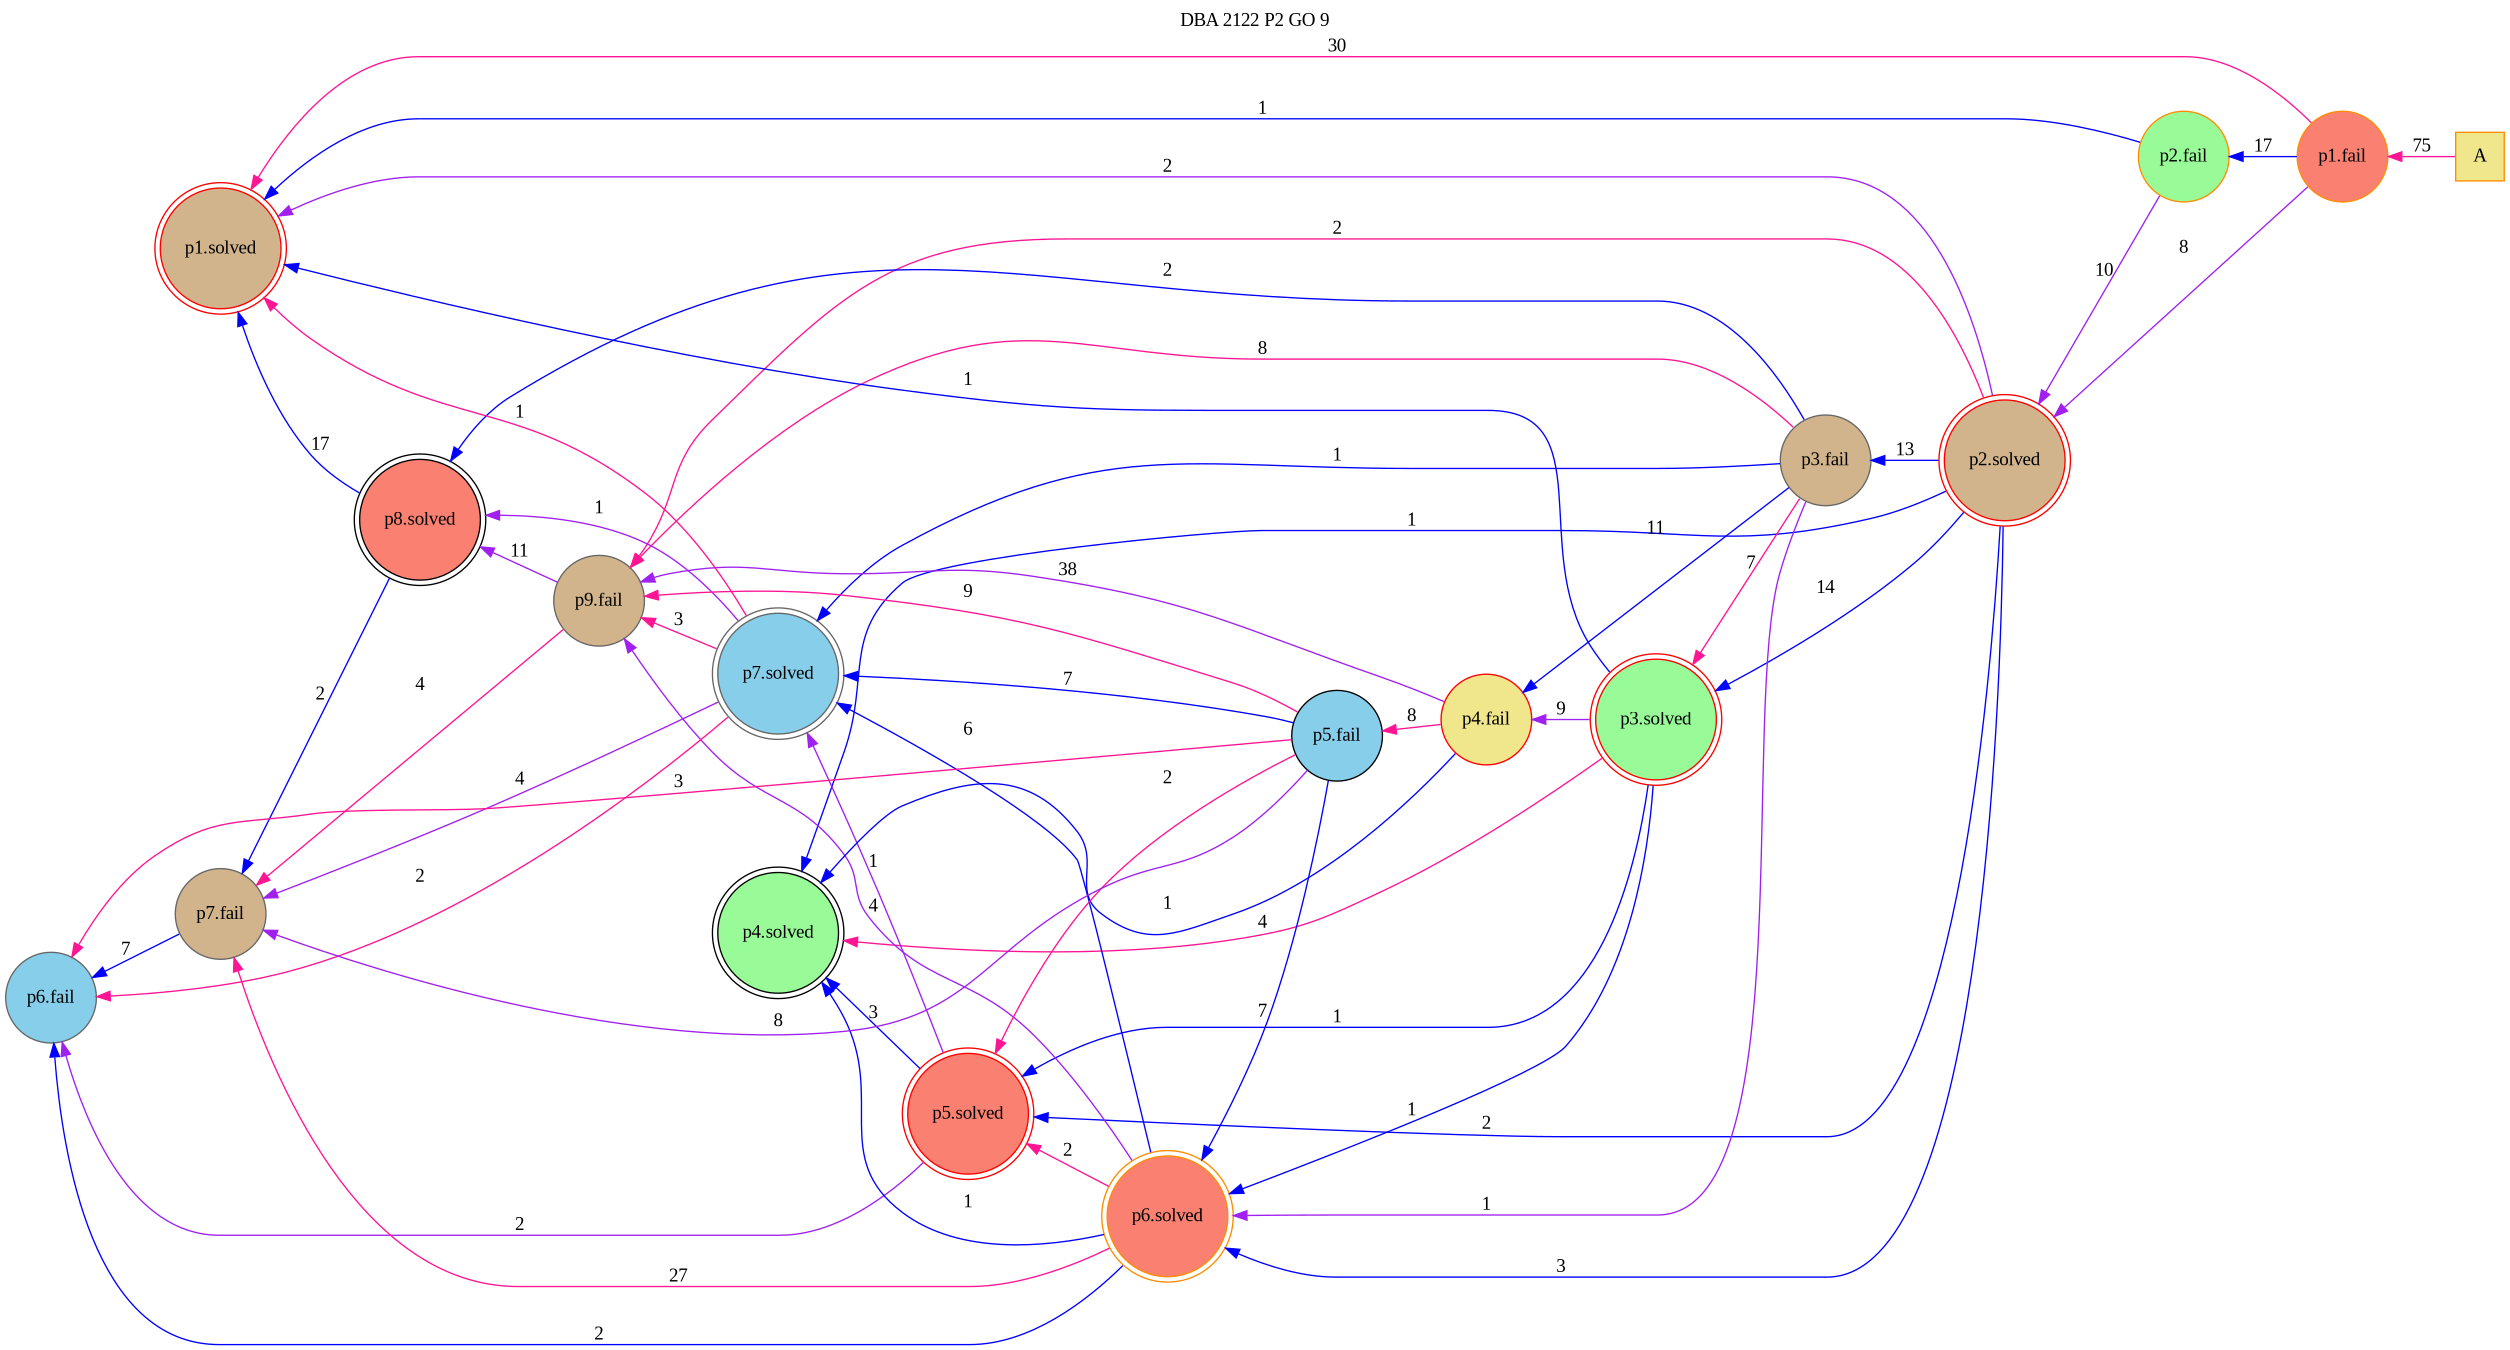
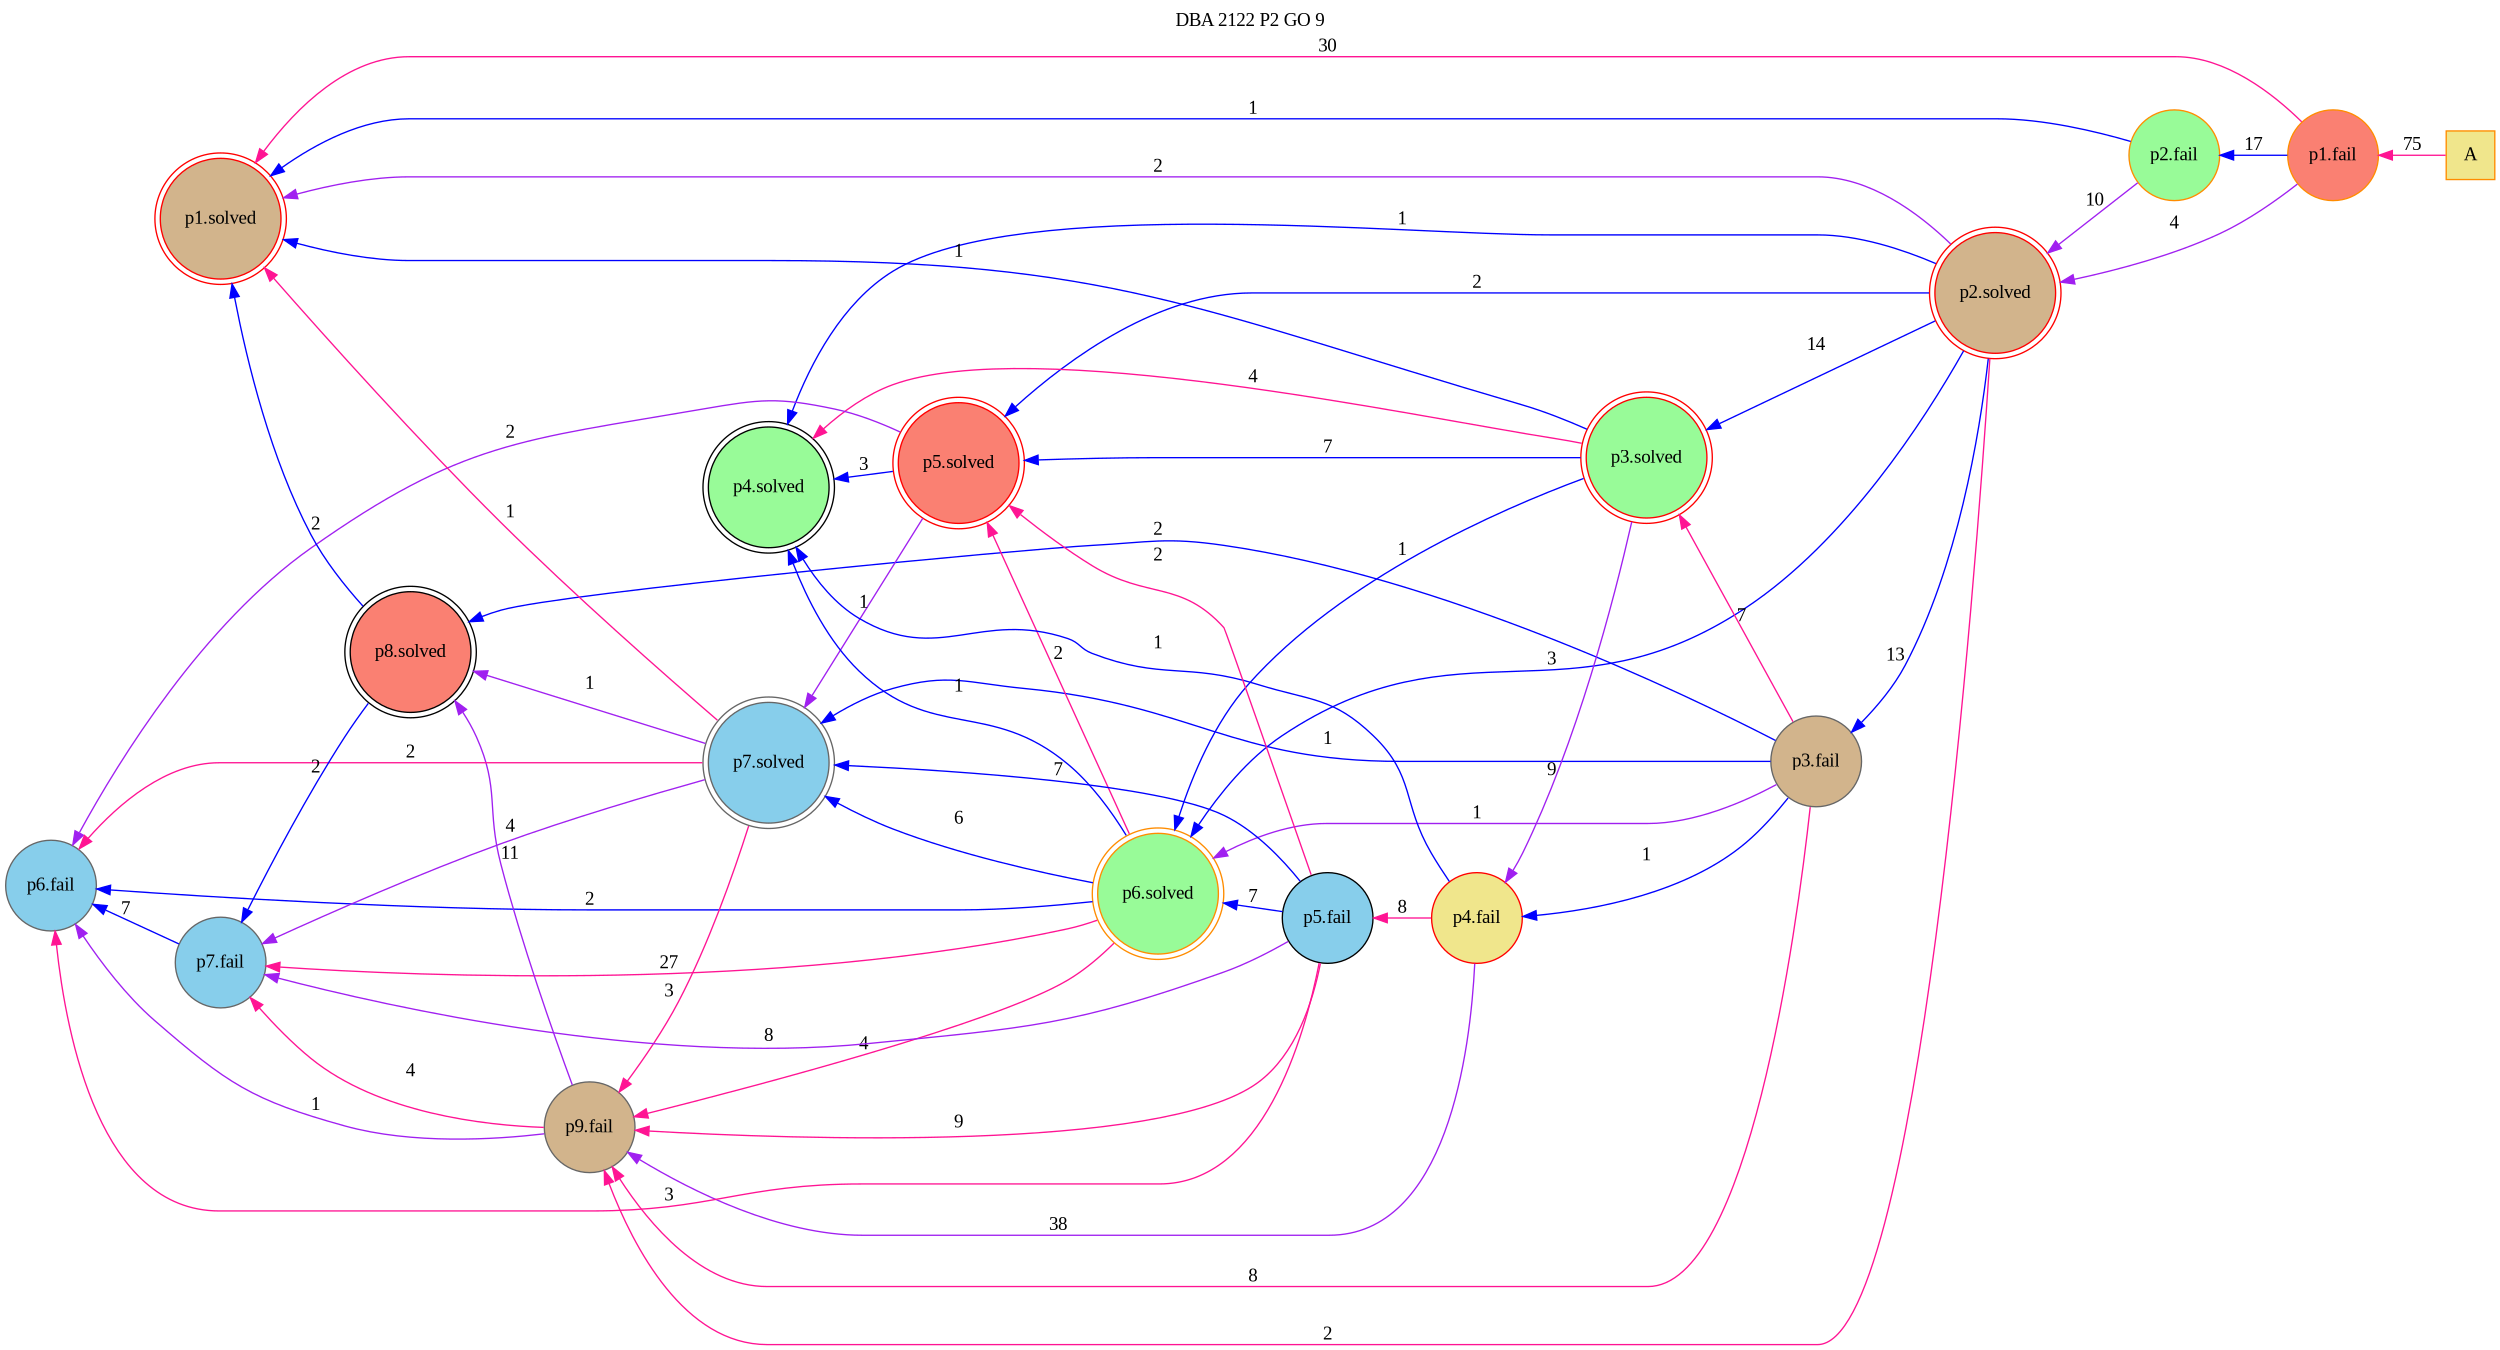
edge "p1.fail" -> "p2.solved": label "8" -> "4"
edge "p8.solved" -> "p1.solved": label "17" -> "2"
edge "p3.fail" -> "p4.fail": label "11" -> "1"
node "p7.fail": fillcolor tan -> skyblue
edge "p6.solved" -> "p9.fail": color purple -> deeppink
edge "p3.solved" -> "p5.solved": label "1" -> "7"
edge "p9.fail" -> "p6.fail": added, label "1"
node "p6.solved": fillcolor salmon -> palegreen
